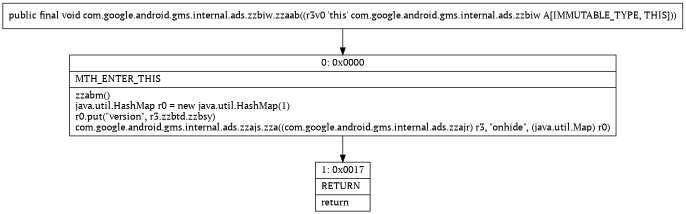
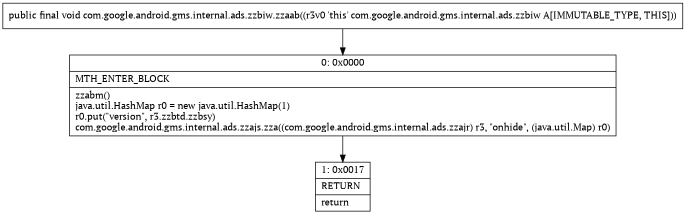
node "0: 0x0000": text "MTH_ENTER_THIS" -> "MTH_ENTER_BLOCK"
